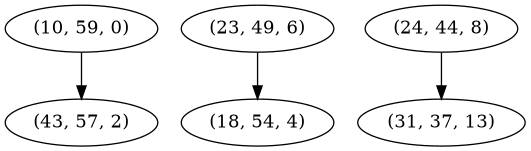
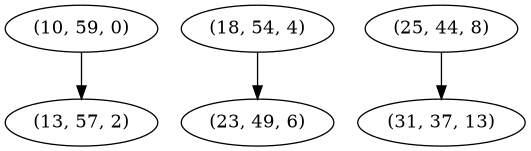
node "(24, 44, 8)": label "(24, 44, 8)" -> "(25, 44, 8)"
edge "(23, 49, 6)" -> "(18, 54, 4)": reversed
node "(43, 57, 2)": label "(43, 57, 2)" -> "(13, 57, 2)"
